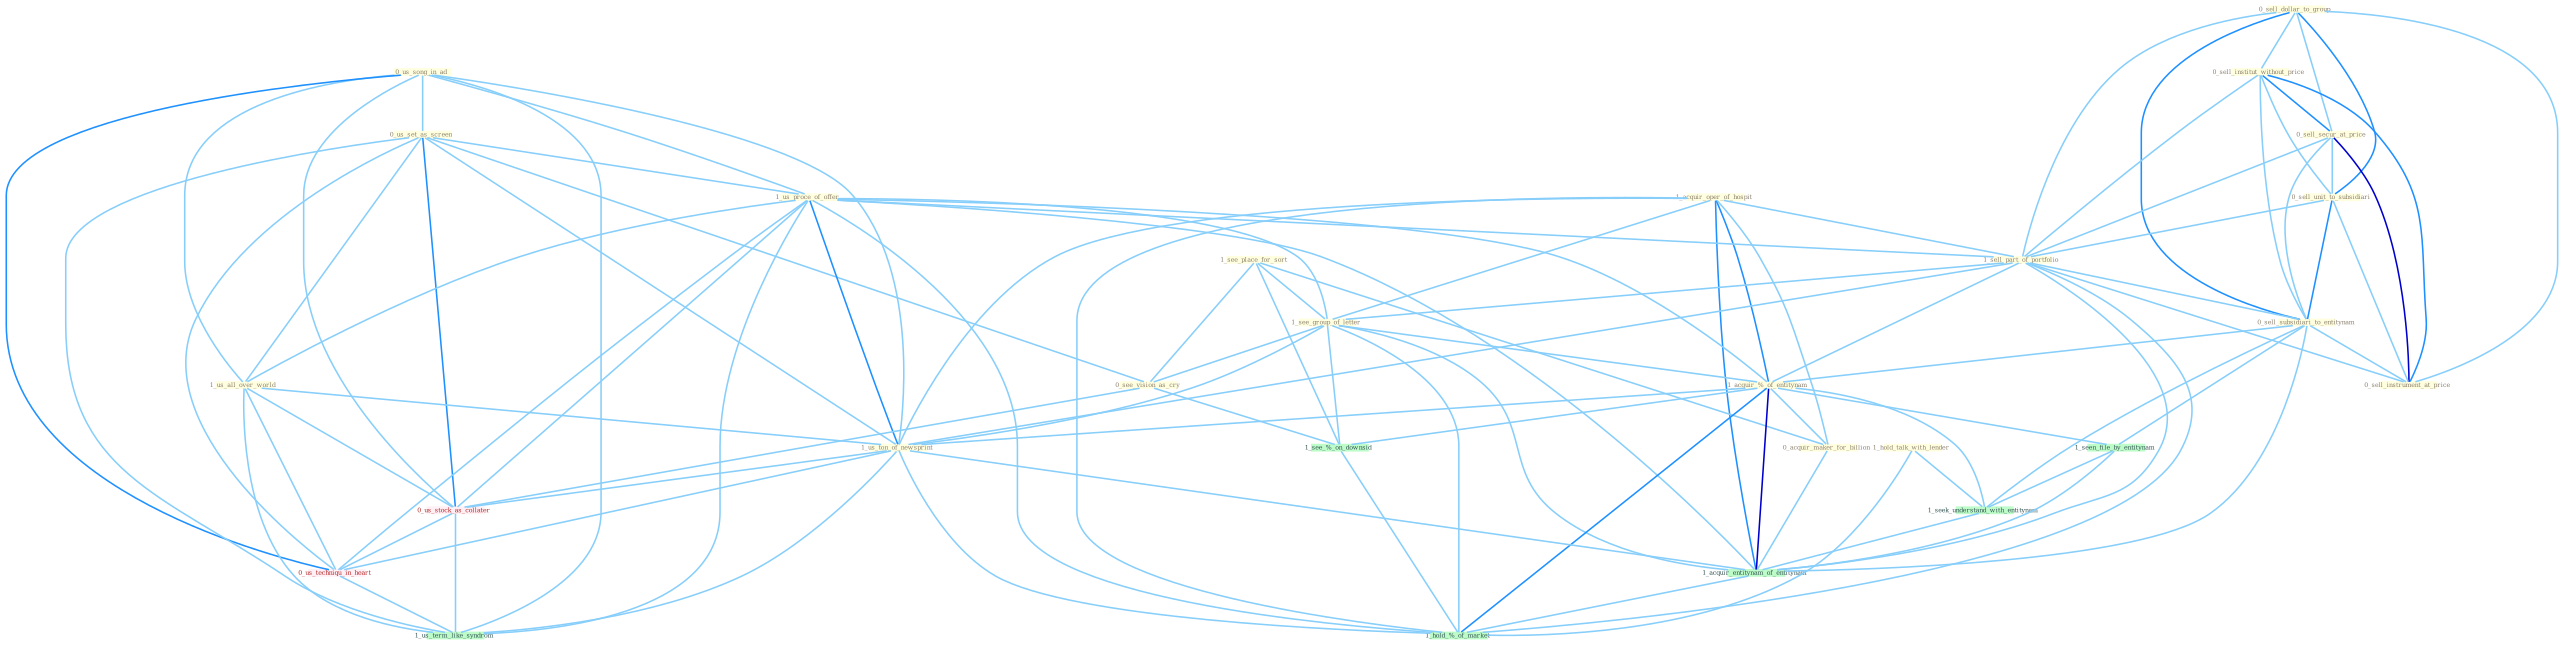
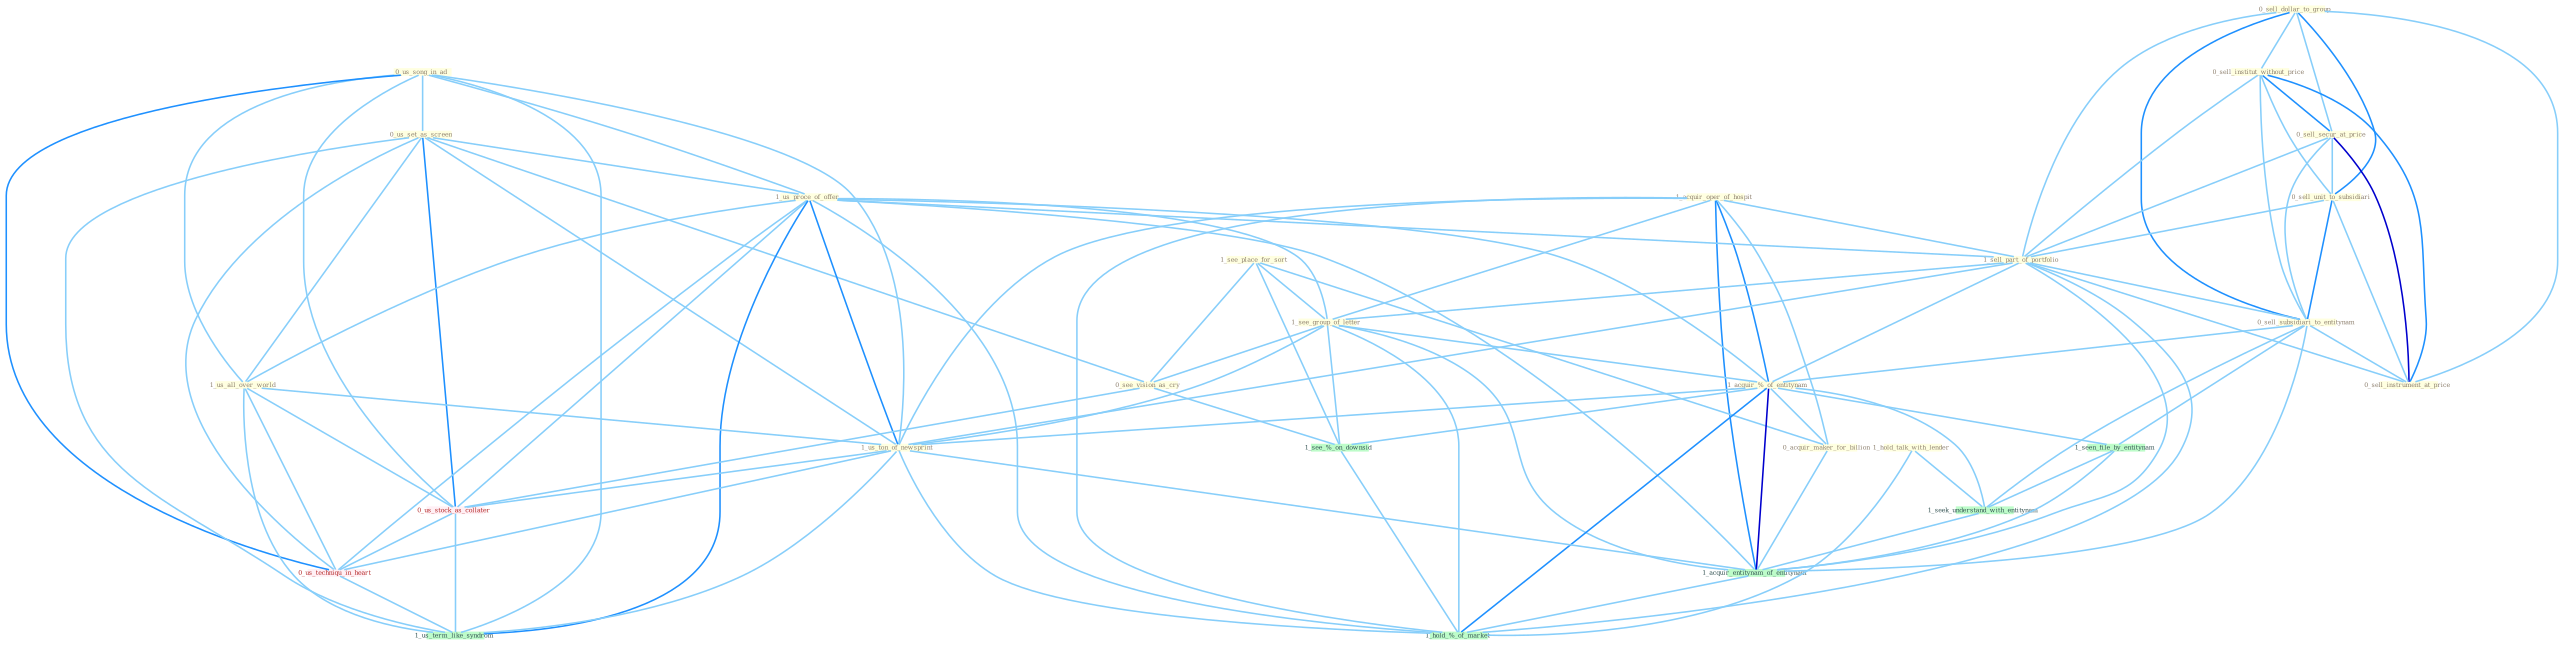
edge "1_us_proce_of_offer" -- "1_us_term_like_syndrom": color #87cefa -> #1e90ff
